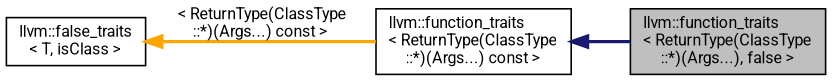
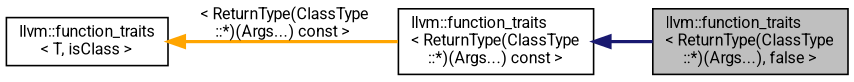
node "llvm::false_traits < T, isClass >": label "llvm::false_traits < T, isClass >" -> "llvm::function_traits < T, isClass >"
